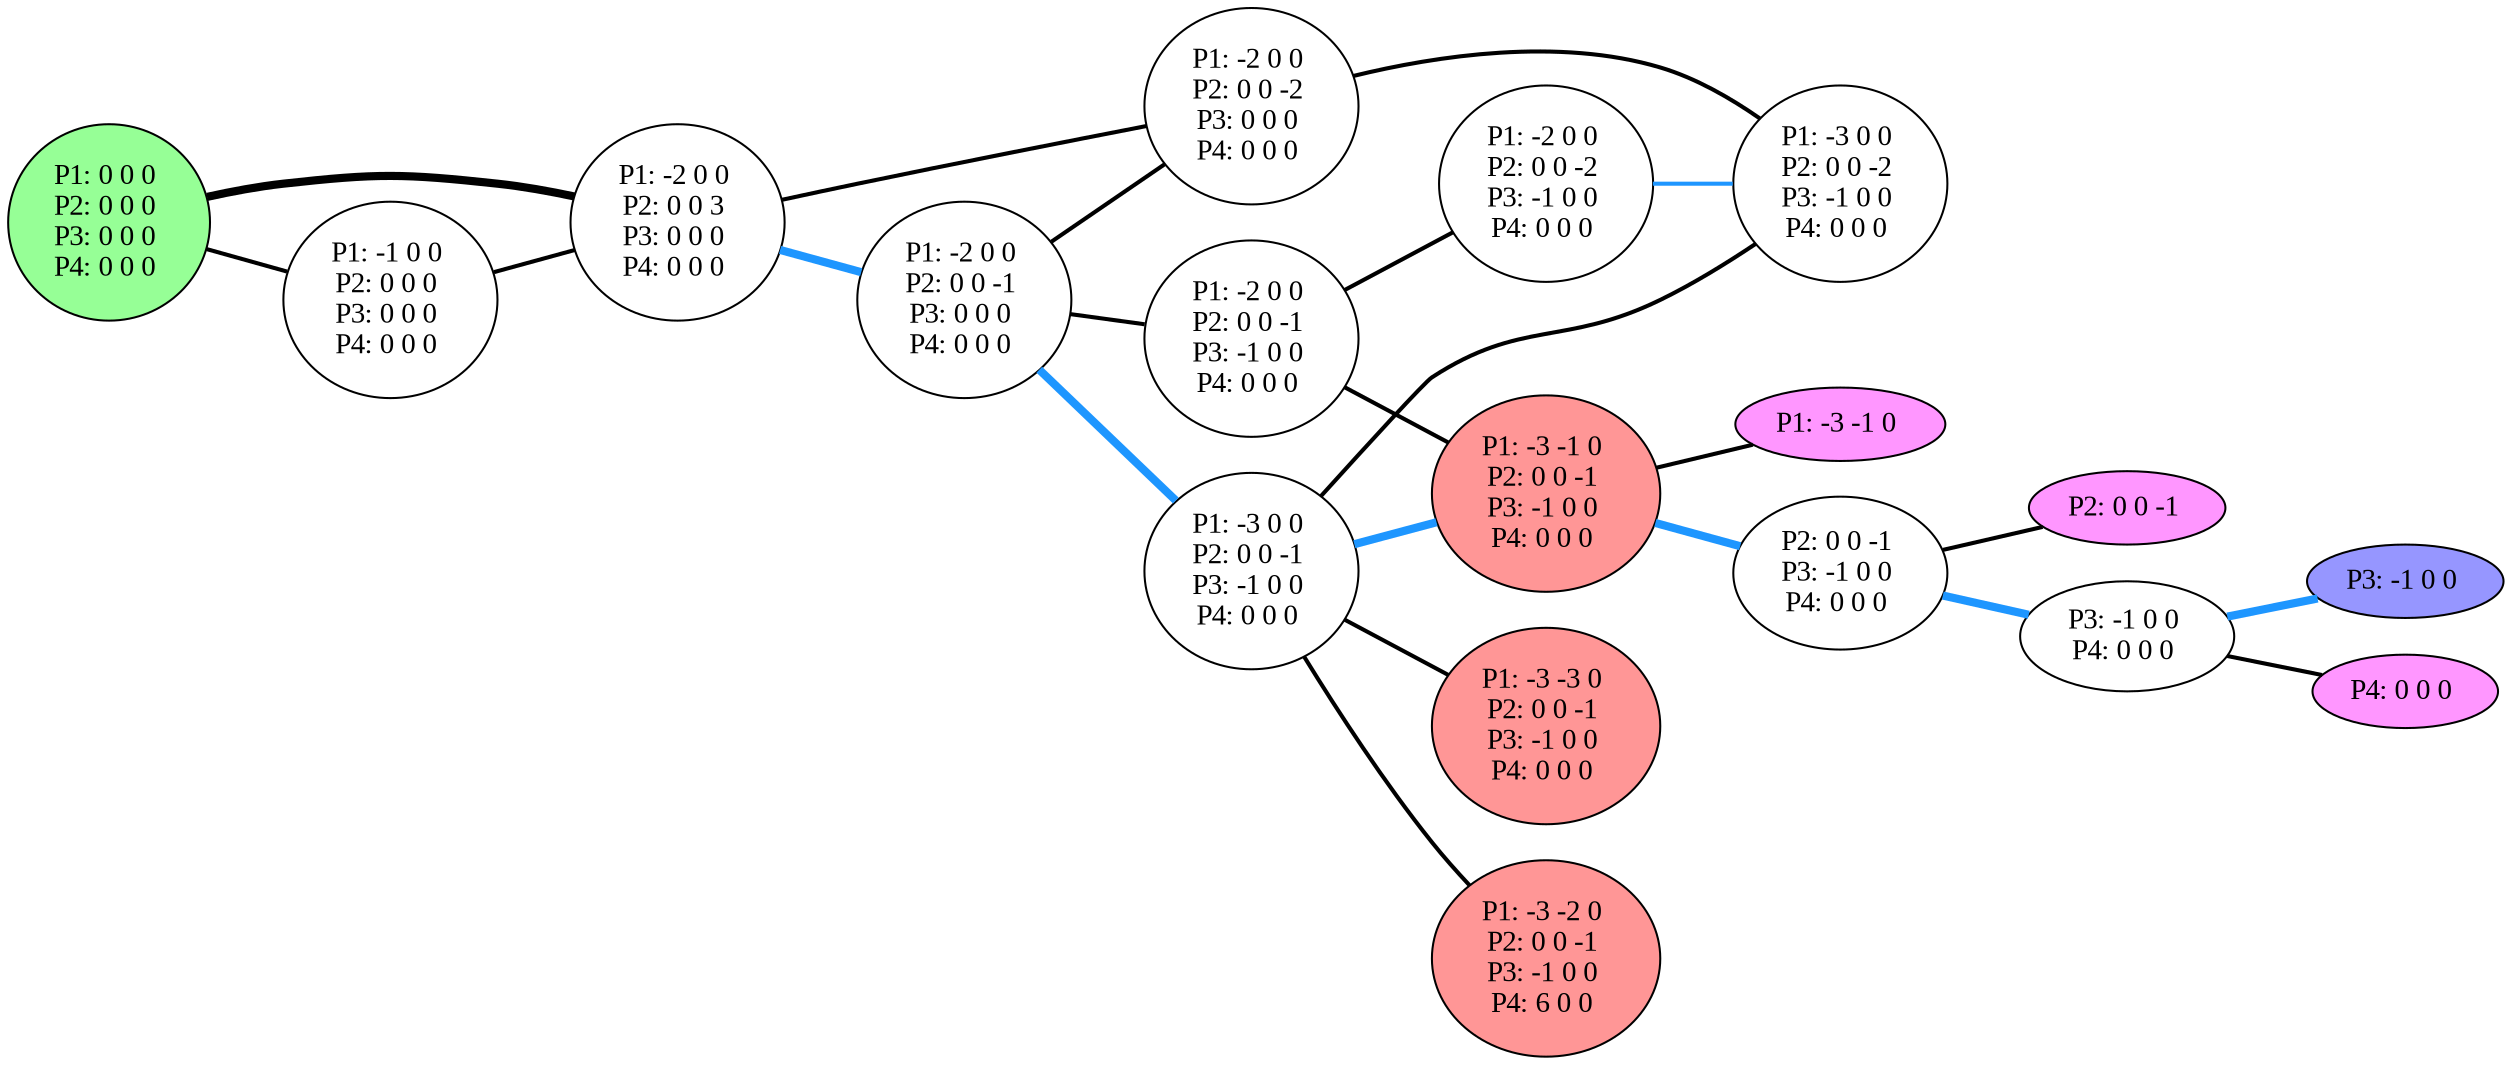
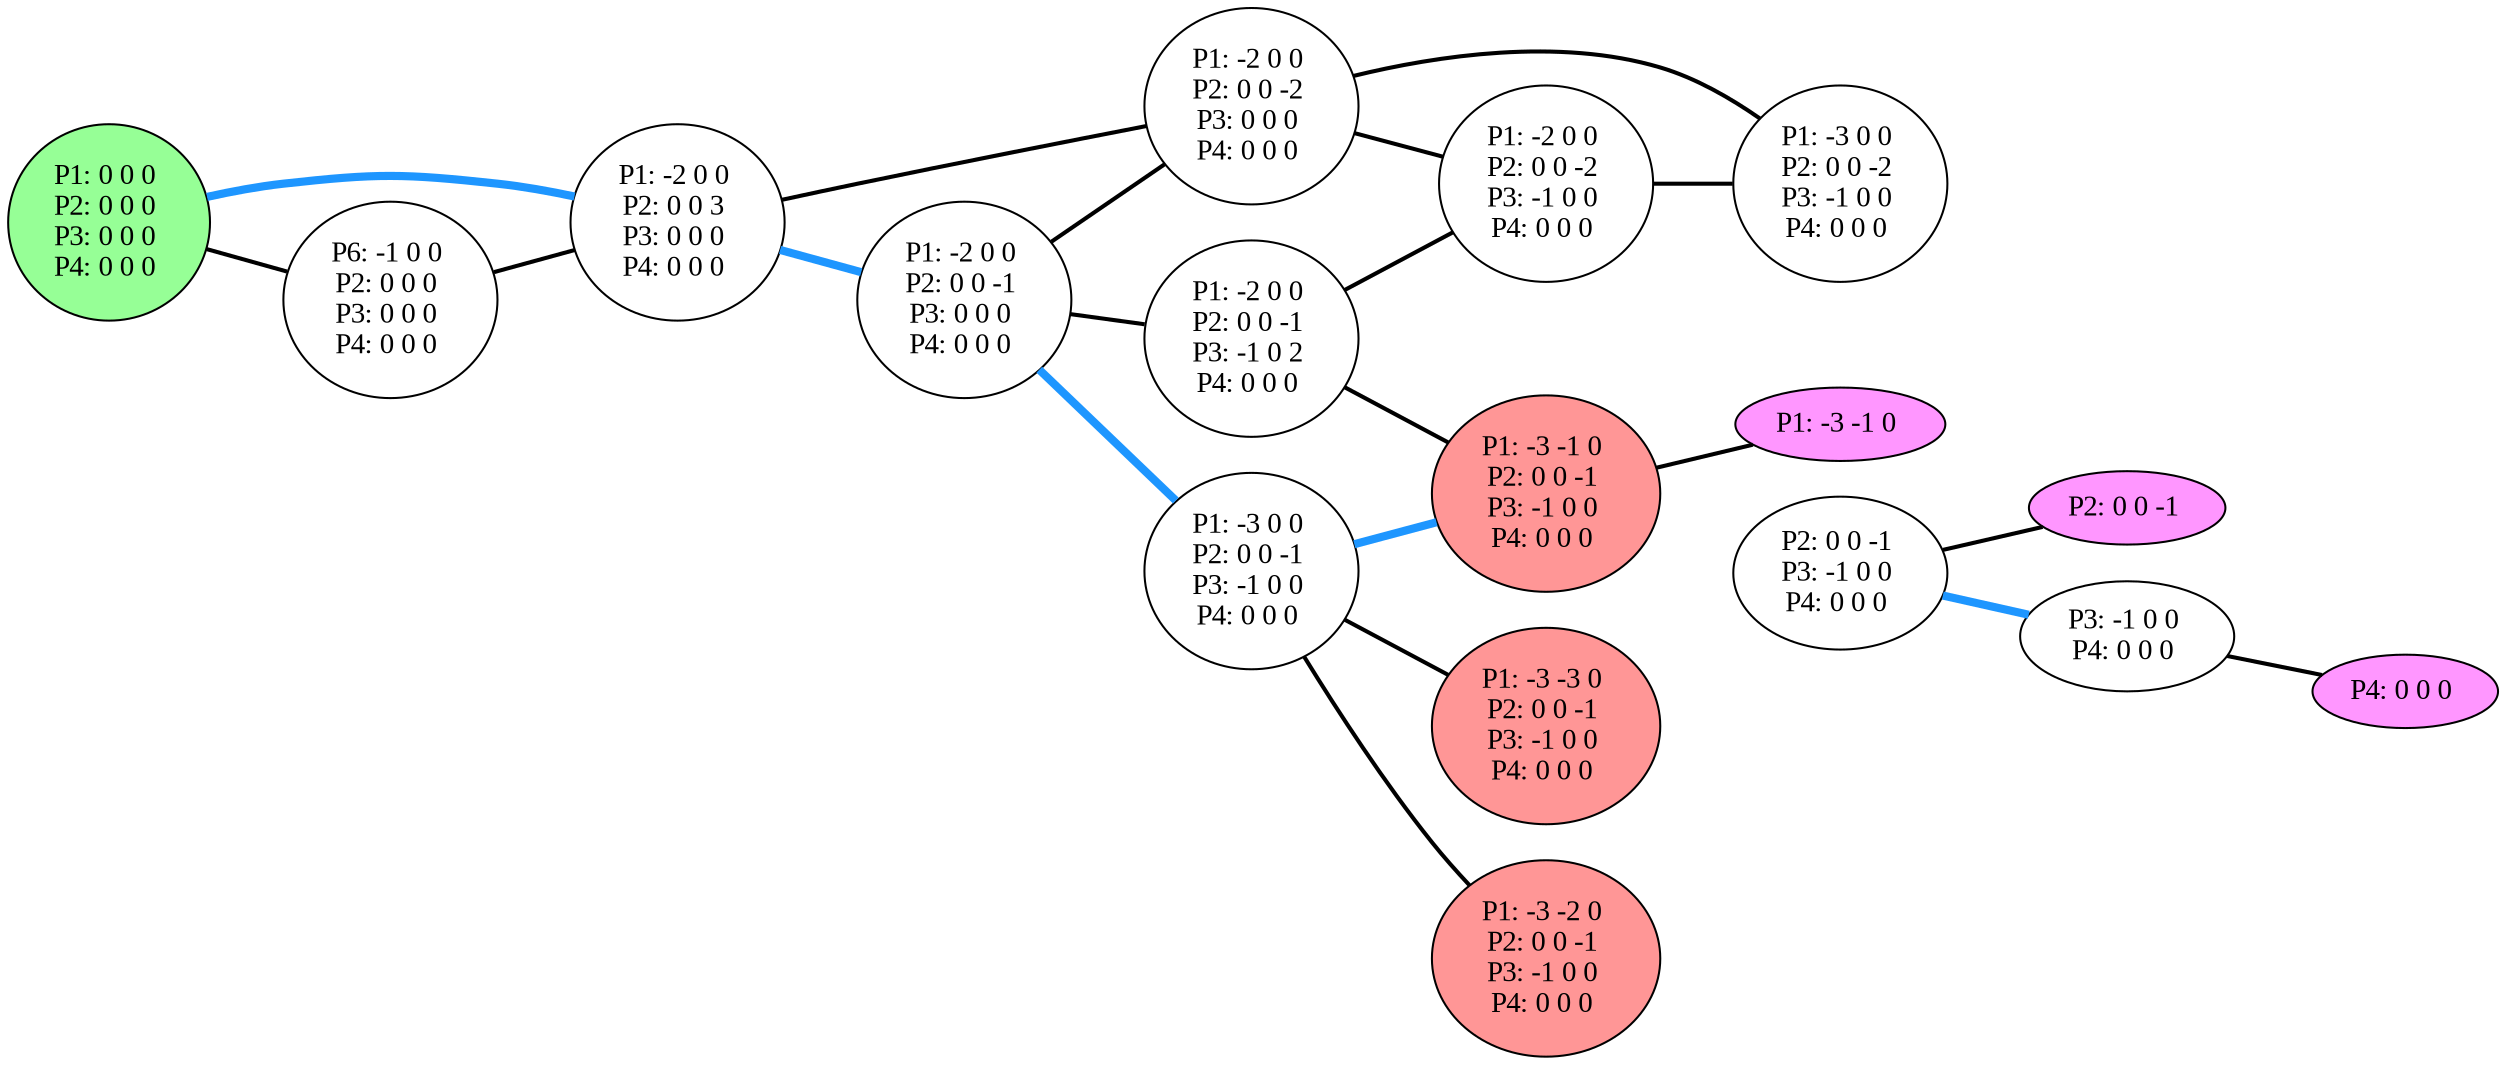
edge "P1: -2 0 0 P2: 0 0 -2 P3: 0 0 0 P4: 0 0 0" -- "P1: -2 0 0 P2: 0 0 -2 P3: -1 0 0 P4: 0 0 0": added
edge "P1: 0 0 0 P2: 0 0 0 P3: 0 0 0 P4: 0 0 0" -- "P1: -2 0 0 P2: 0 0 3 P3: 0 0 0 P4: 0 0 0": color black -> #1e96ff
edge "P1: -2 0 0 P2: 0 0 -2 P3: -1 0 0 P4: 0 0 0" -- "P1: -3 0 0 P2: 0 0 -2 P3: -1 0 0 P4: 0 0 0": color #1e96ff -> black
node "P1: -1 0 0 P2: 0 0 0 P3: 0 0 0 P4: 0 0 0": label "P1: -1 0 0 P2: 0 0 0 P3: 0 0 0 P4: 0 0 0" -> "P6: -1 0 0 P2: 0 0 0 P3: 0 0 0 P4: 0 0 0"
node "P1: -2 0 0 P2: 0 0 -1 P3: -1 0 0 P4: 0 0 0": label "P1: -2 0 0 P2: 0 0 -1 P3: -1 0 0 P4: 0 0 0" -> "P1: -2 0 0 P2: 0 0 -1 P3: -1 0 2 P4: 0 0 0"
edge "P1: -3 0 0 P2: 0 0 -2 P3: -1 0 0 P4: 0 0 0" -- "P1: -3 0 0 P2: 0 0 -1 P3: -1 0 0 P4: 0 0 0": removed
edge "P1: -3 -1 0 P2: 0 0 -1 P3: -1 0 0 P4: 0 0 0" -- "P2: 0 0 -1 P3: -1 0 0 P4: 0 0 0": removed
node "P3: -1 0 0": removed
node "P1: -3 -2 0 P2: 0 0 -1 P3: -1 0 0 P4: 6 0 0": label "P1: -3 -2 0 P2: 0 0 -1 P3: -1 0 0 P4: 6 0 0" -> "P1: -3 -2 0 P2: 0 0 -1 P3: -1 0 0 P4: 0 0 0"
